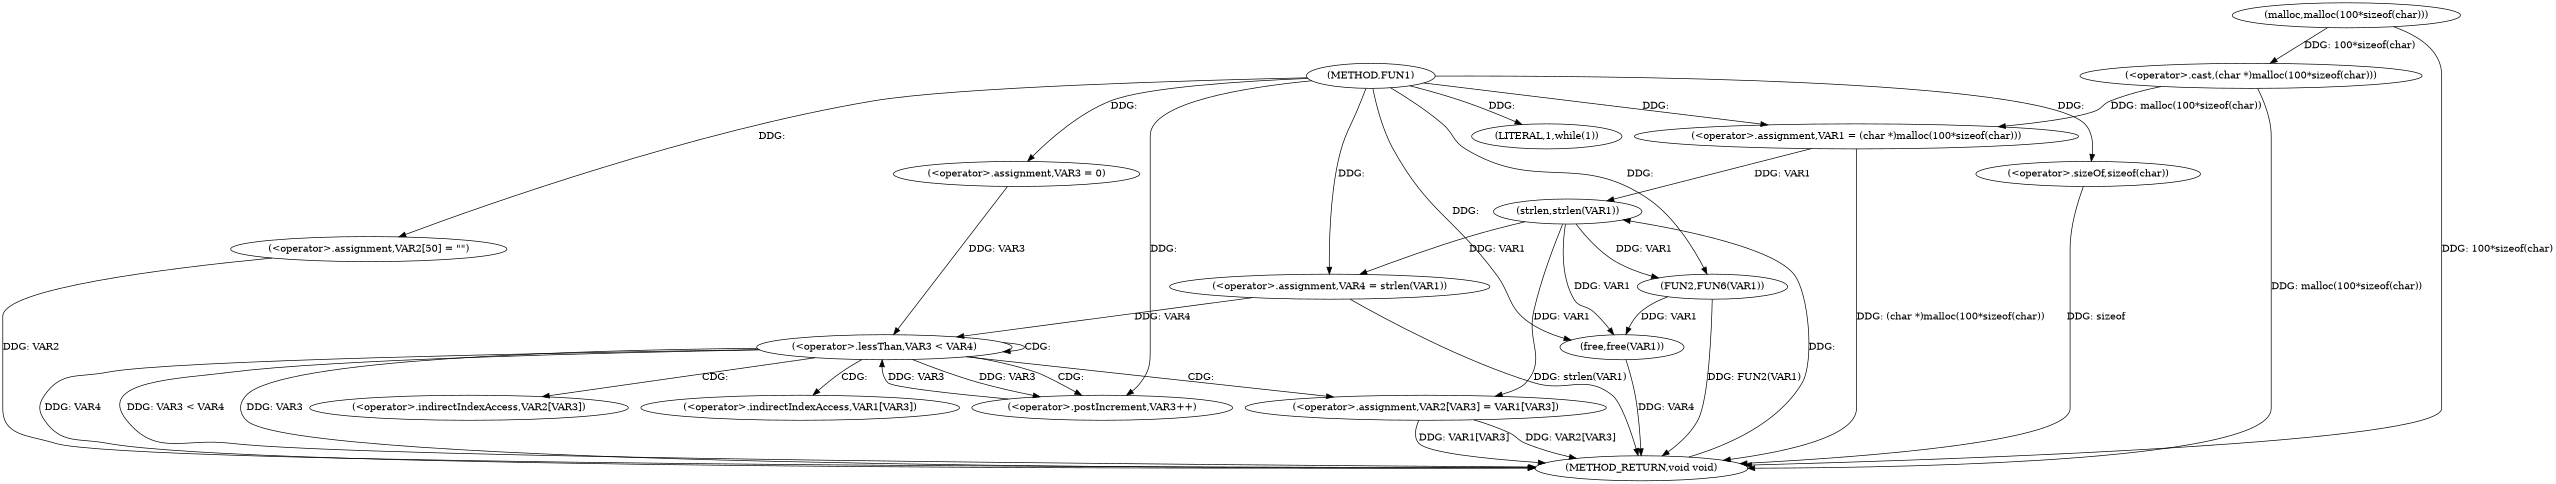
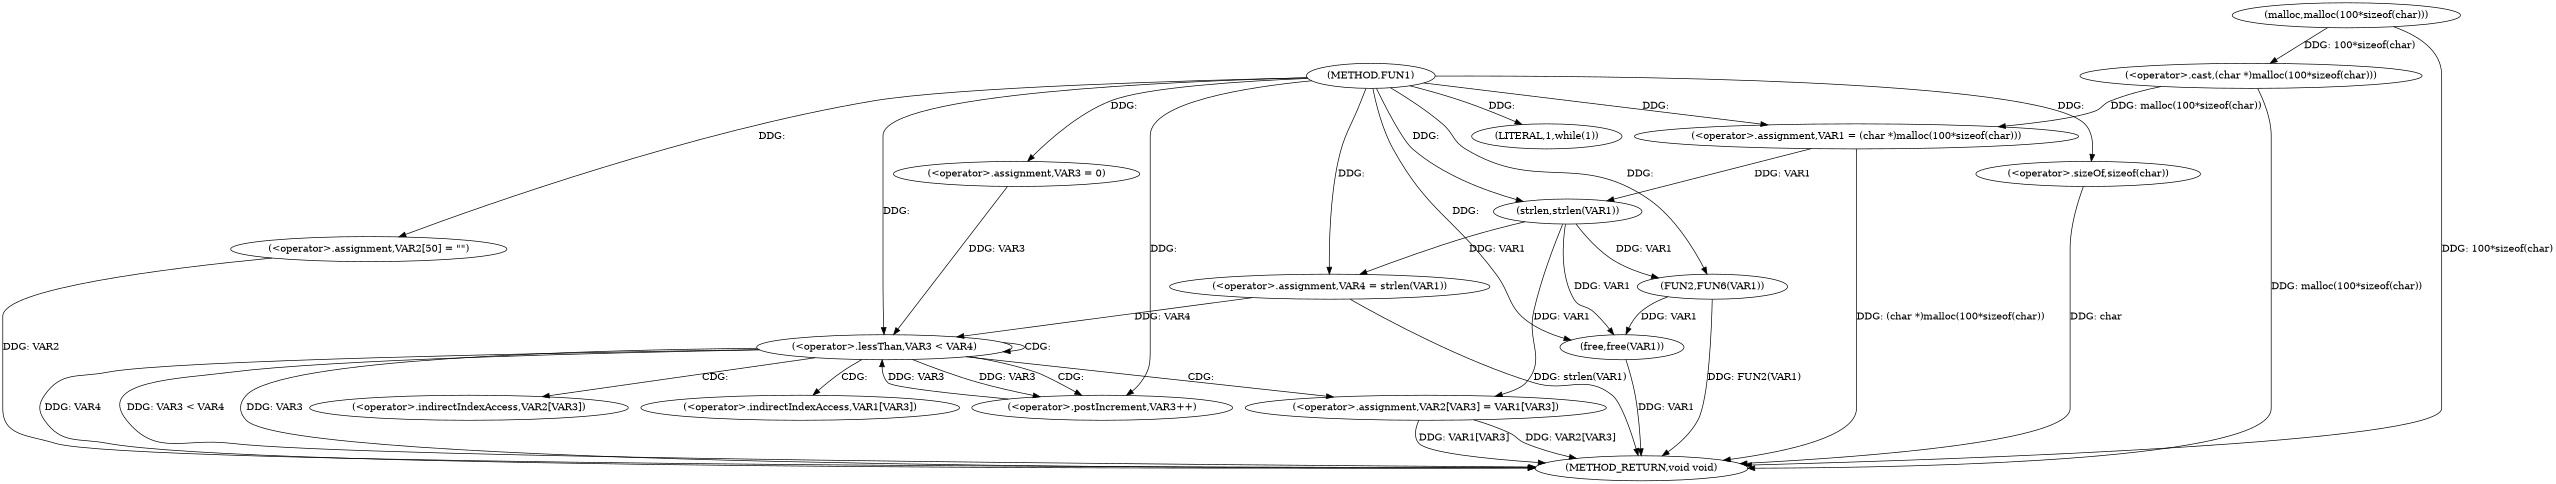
edge "(METHOD,FUN1)" -> "(<operator>.lessThan,VAR3 < VAR4)": added, label "DDG:"
edge "(METHOD_RETURN,void void)" -> "(strlen,strlen(VAR1))": now "(METHOD,FUN1)" -> "(strlen,strlen(VAR1))"
edge "(<operator>.sizeOf,sizeof(char))" -> "(METHOD_RETURN,void void)": label "DDG: sizeof" -> "DDG: char"
edge "(free,free(VAR1))" -> "(METHOD_RETURN,void void)": label "DDG: VAR4" -> "DDG: VAR1"
